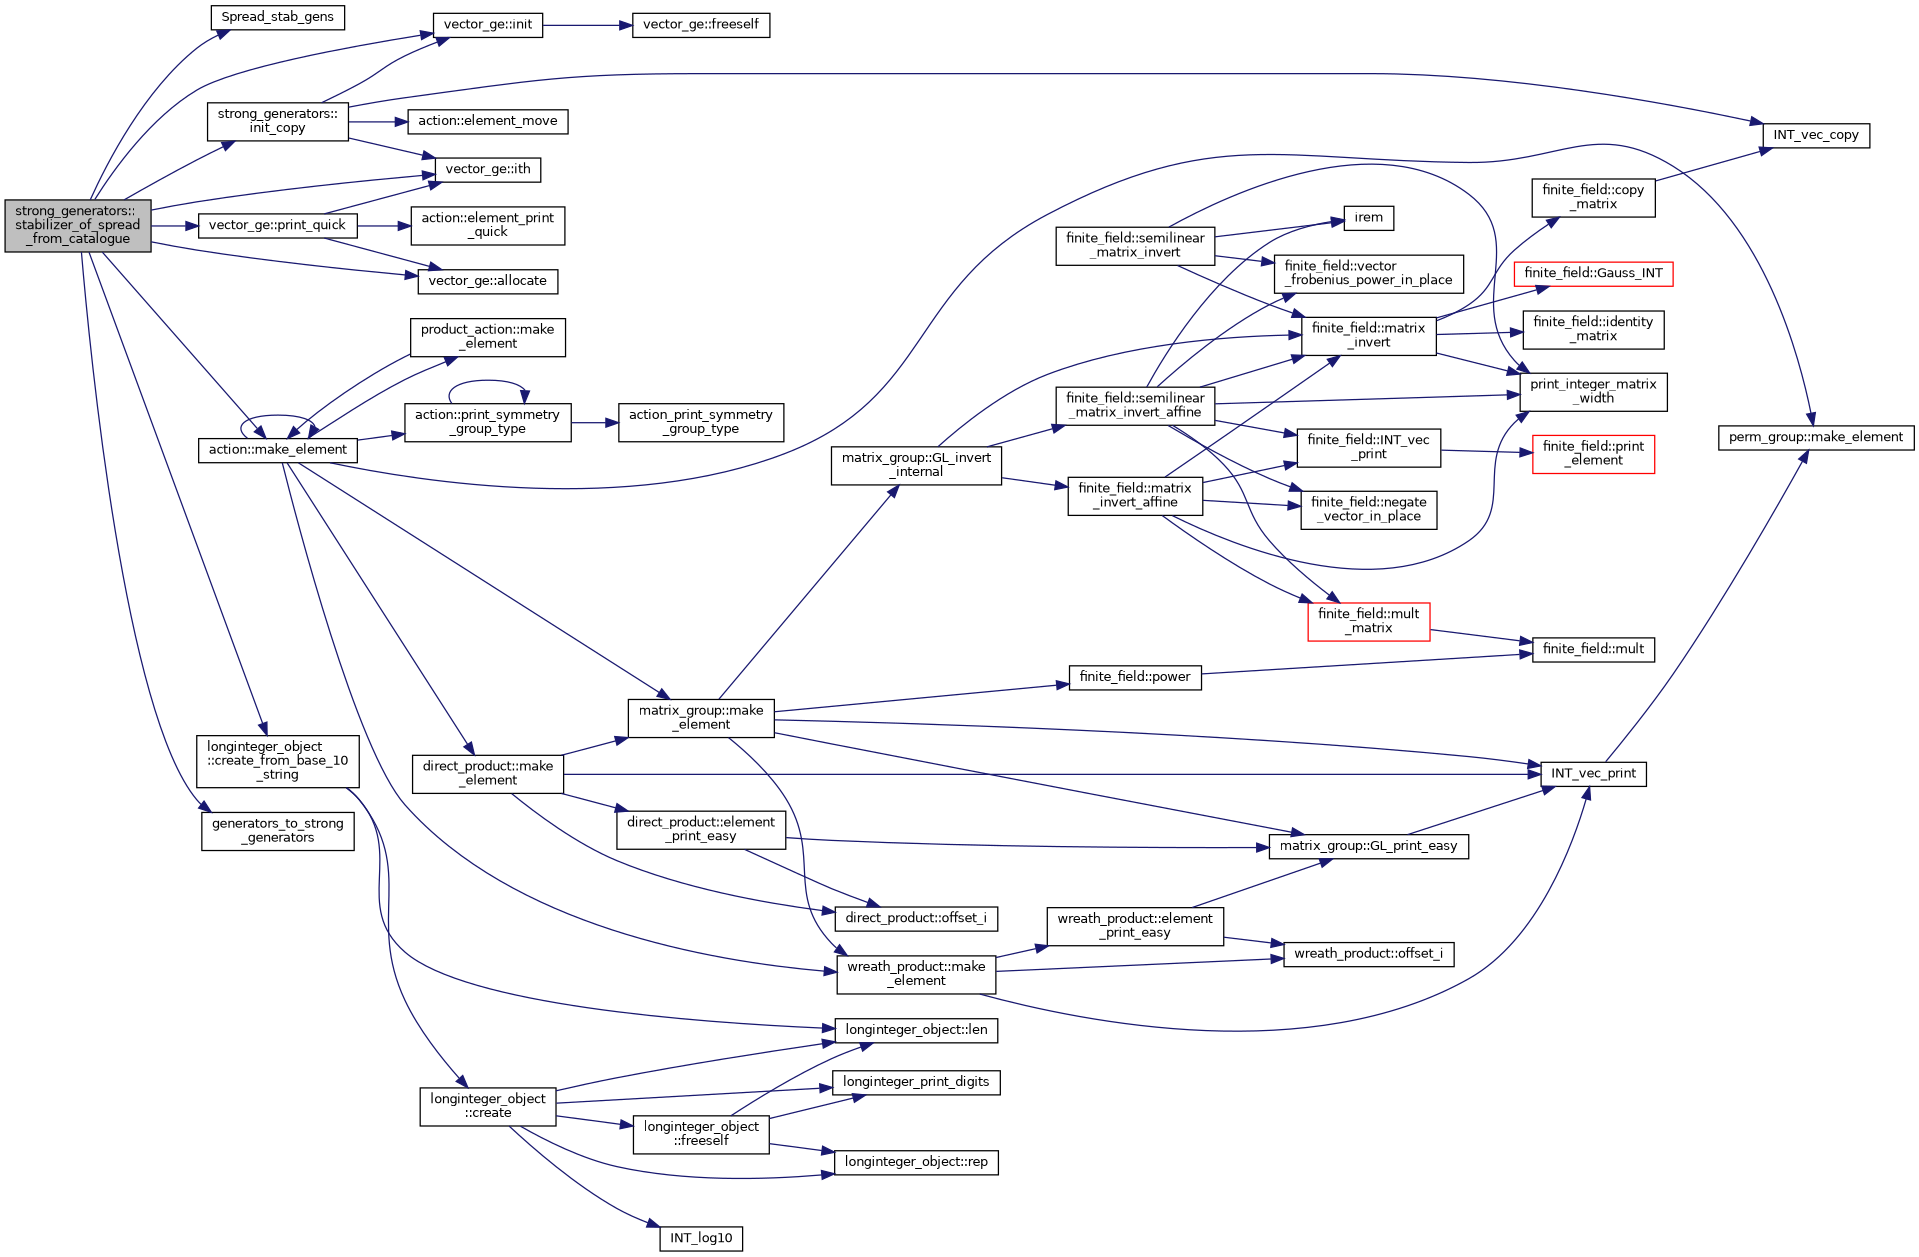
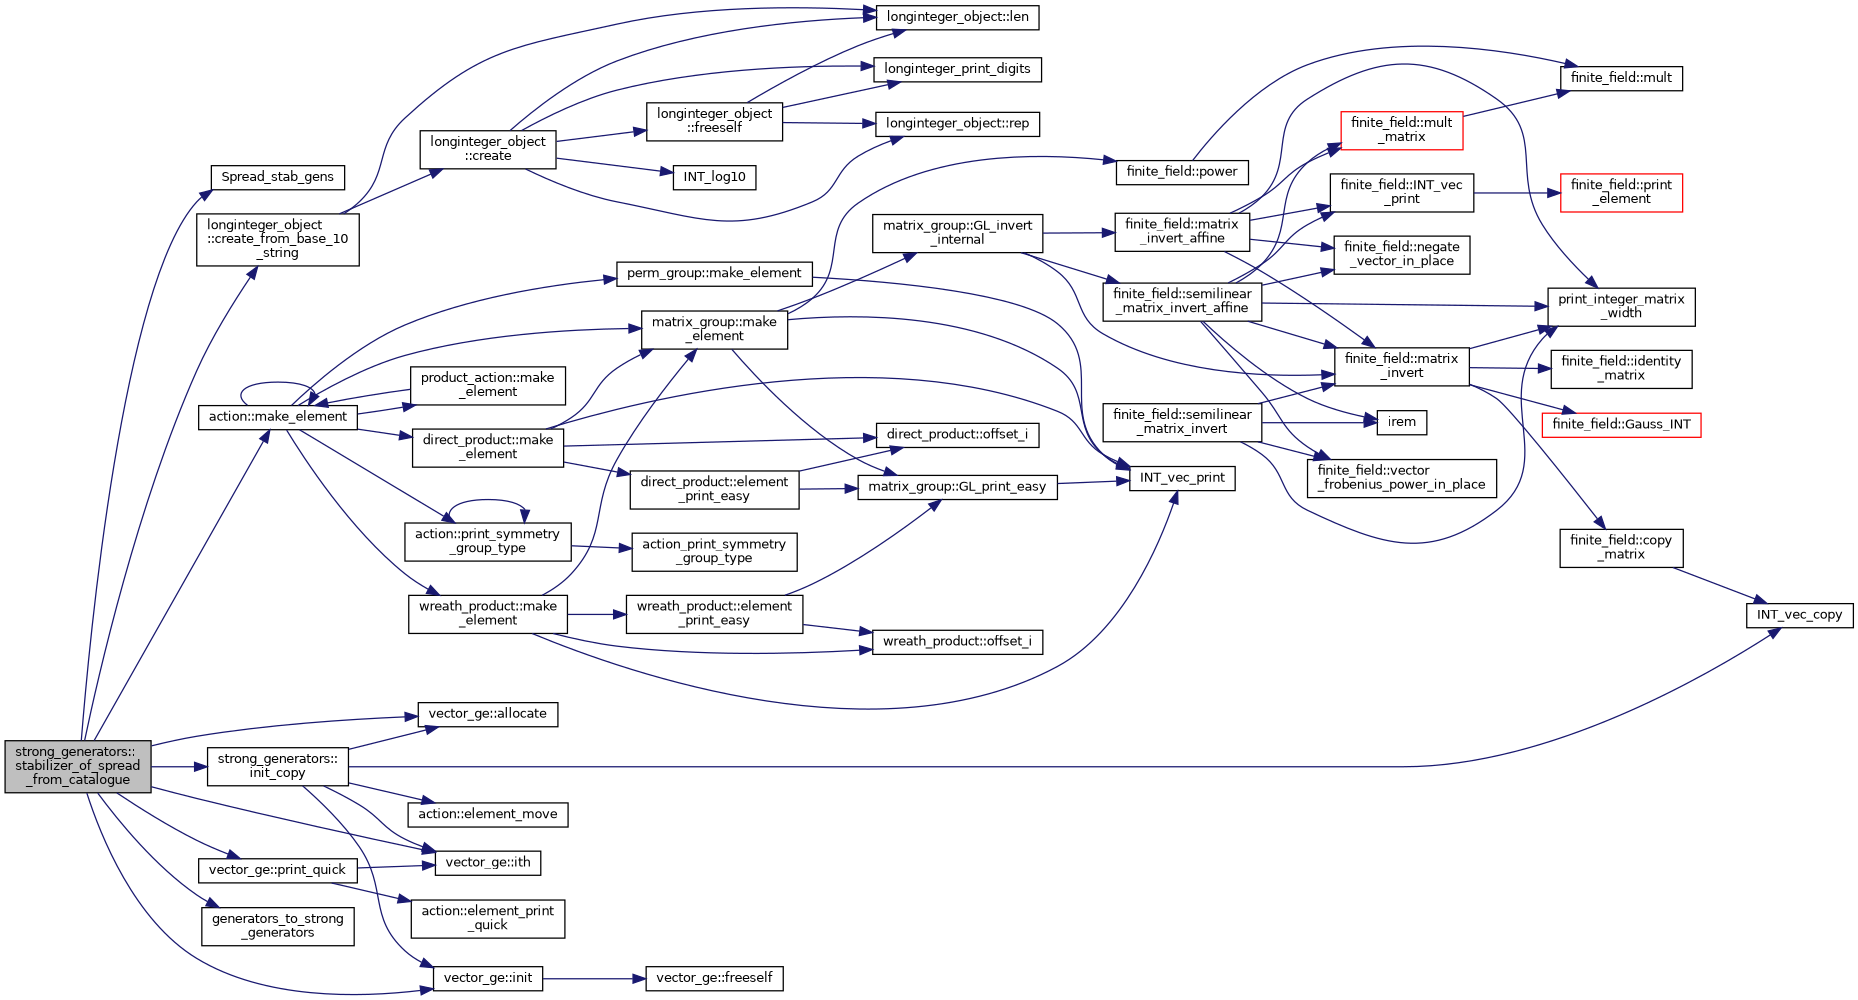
edge "vector_ge::print_quick" -> "vector_ge::allocate": now "strong_generators:: init_copy" -> "vector_ge::allocate"
edge "INT_vec_print" -> "perm_group::make_element": reversed
edge "matrix_group::make _element" -> "wreath_product::make _element": reversed
